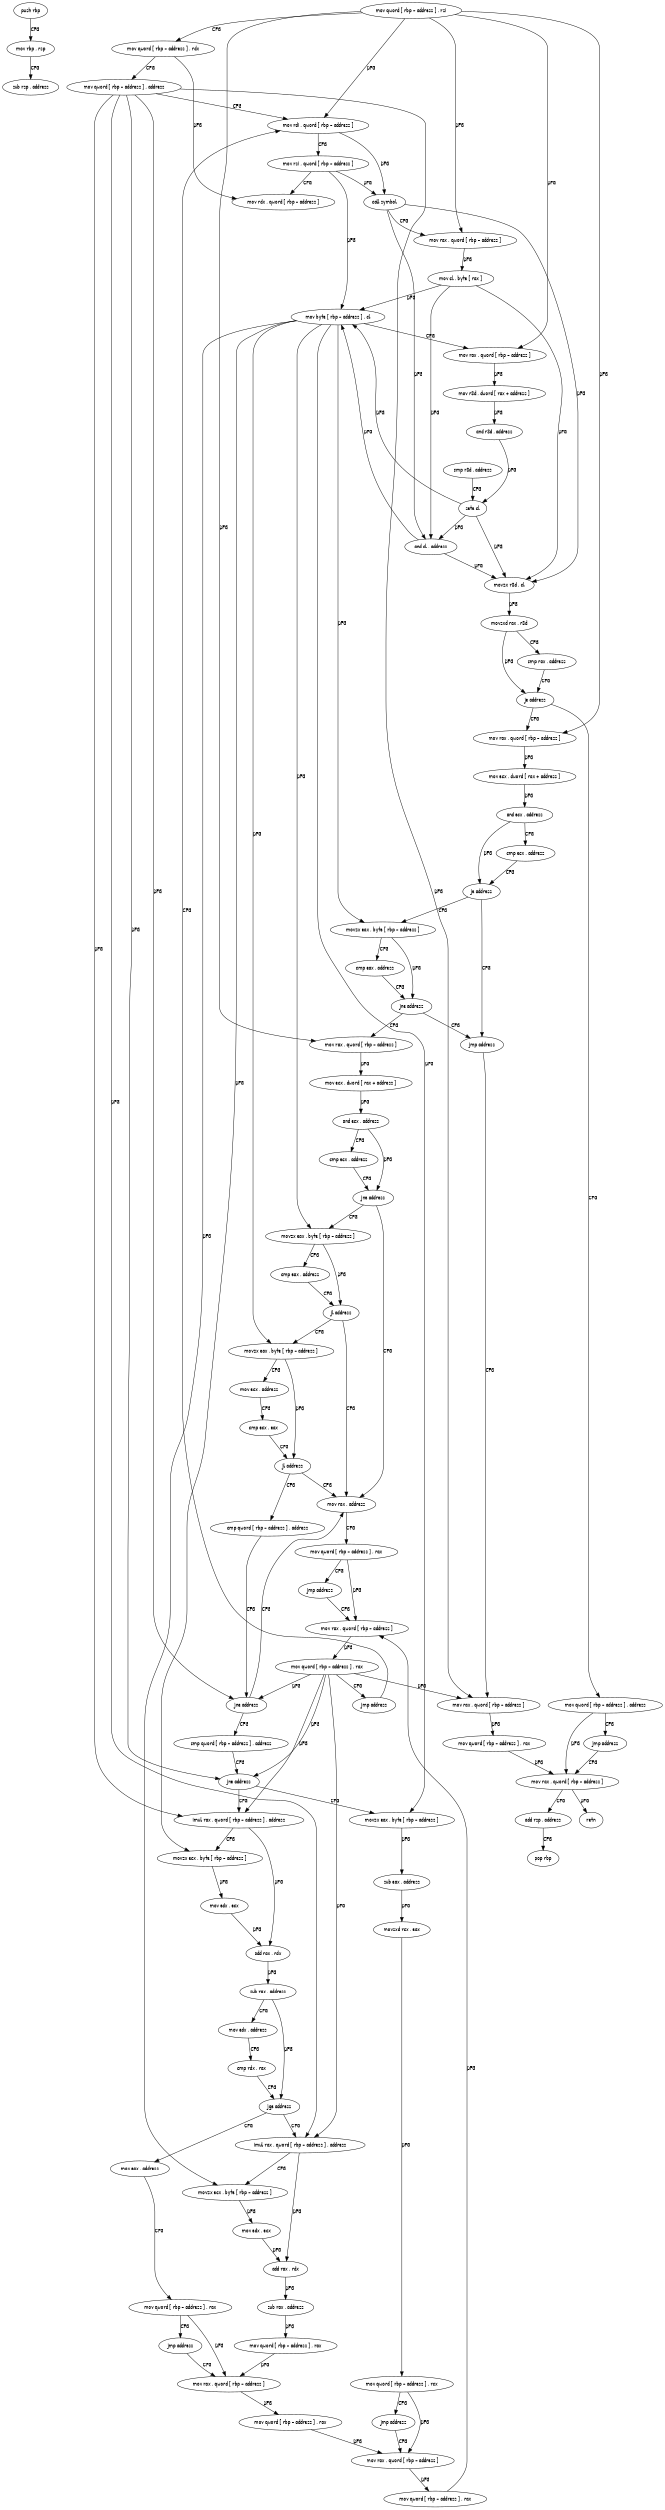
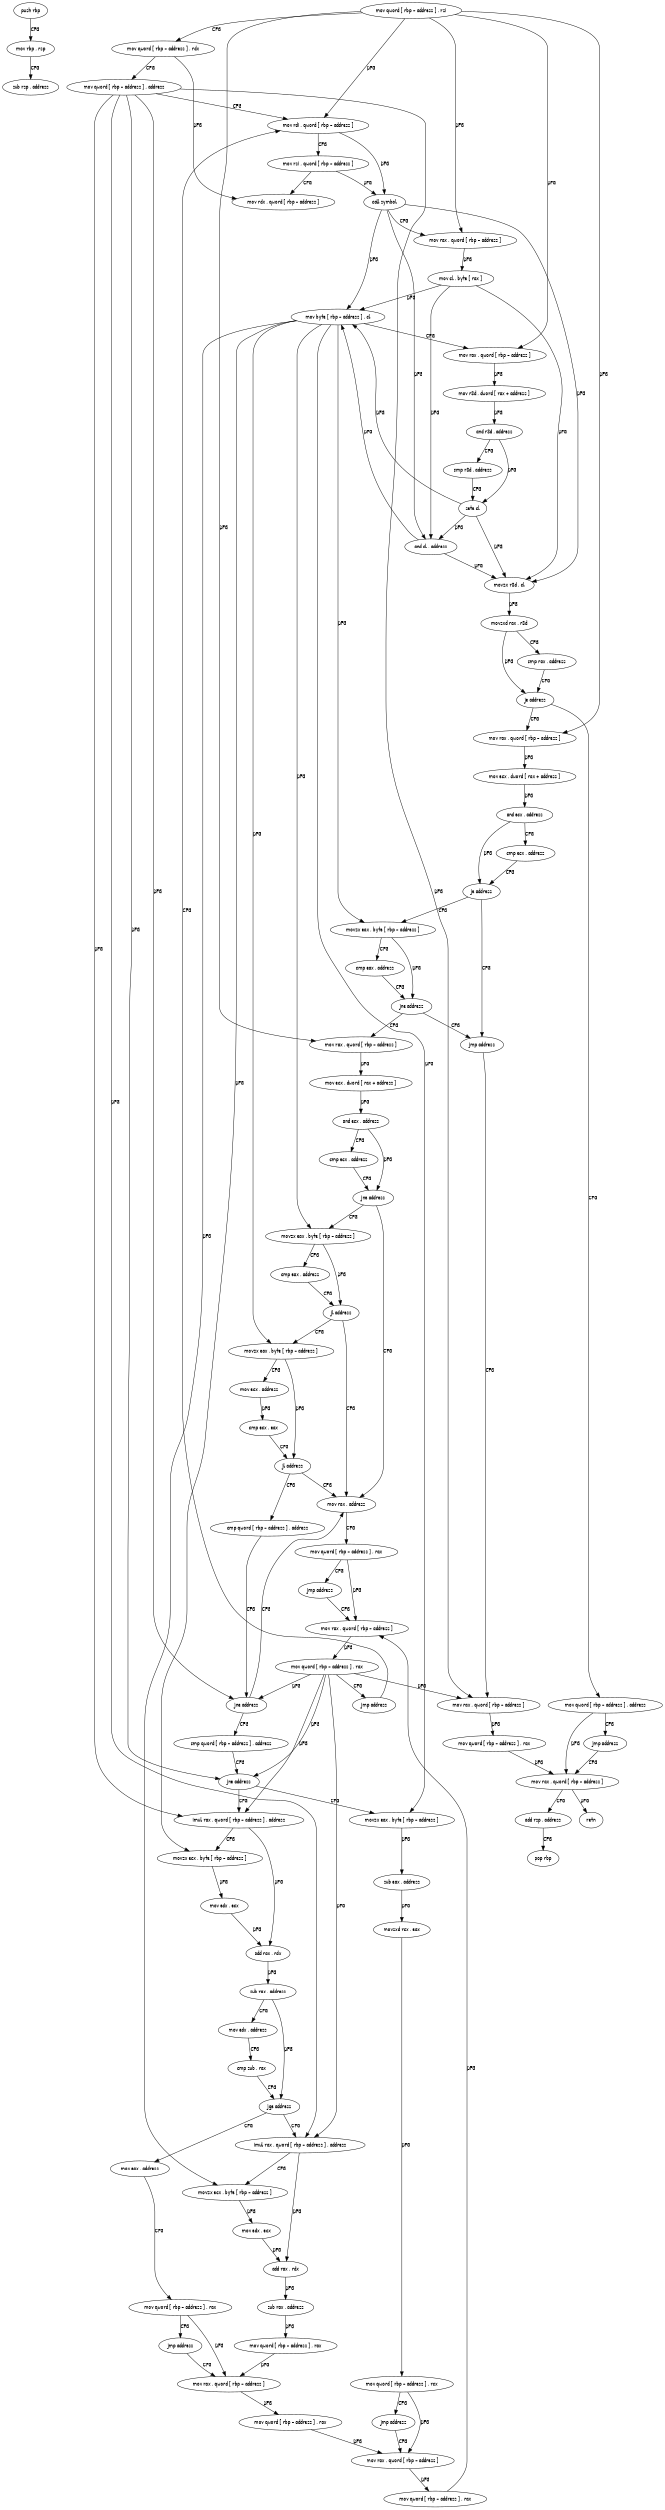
edge "mov rsi , qword [ rbp - address ]" -> "mov byte [ rbp - address ] , cl": now "call symbol" -> "mov byte [ rbp - address ] , cl"
edge "and r8d , address" -> "cmp r8d , address": added, label "CFG"
edge "mov ecx , address" -> "cmp ecx , eax": label "CFG" -> "DFG"
node "cmp rdx , rax": label "cmp rdx , rax" -> "cmp sub , rax"
